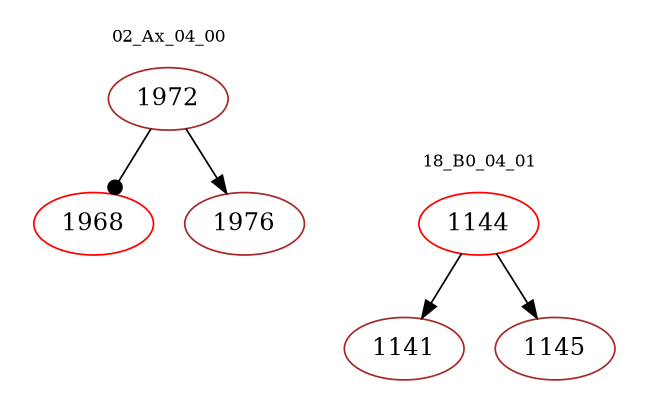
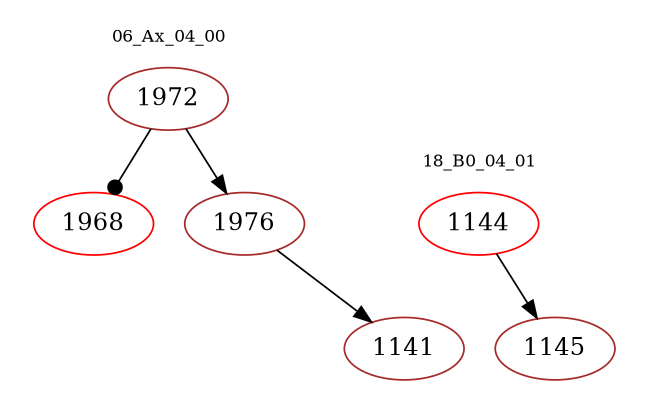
cluster "02_Ax_04_00": label "02_Ax_04_00" -> "06_Ax_04_00"
edge "1144" -> "1141": now "1976" -> "1141"
